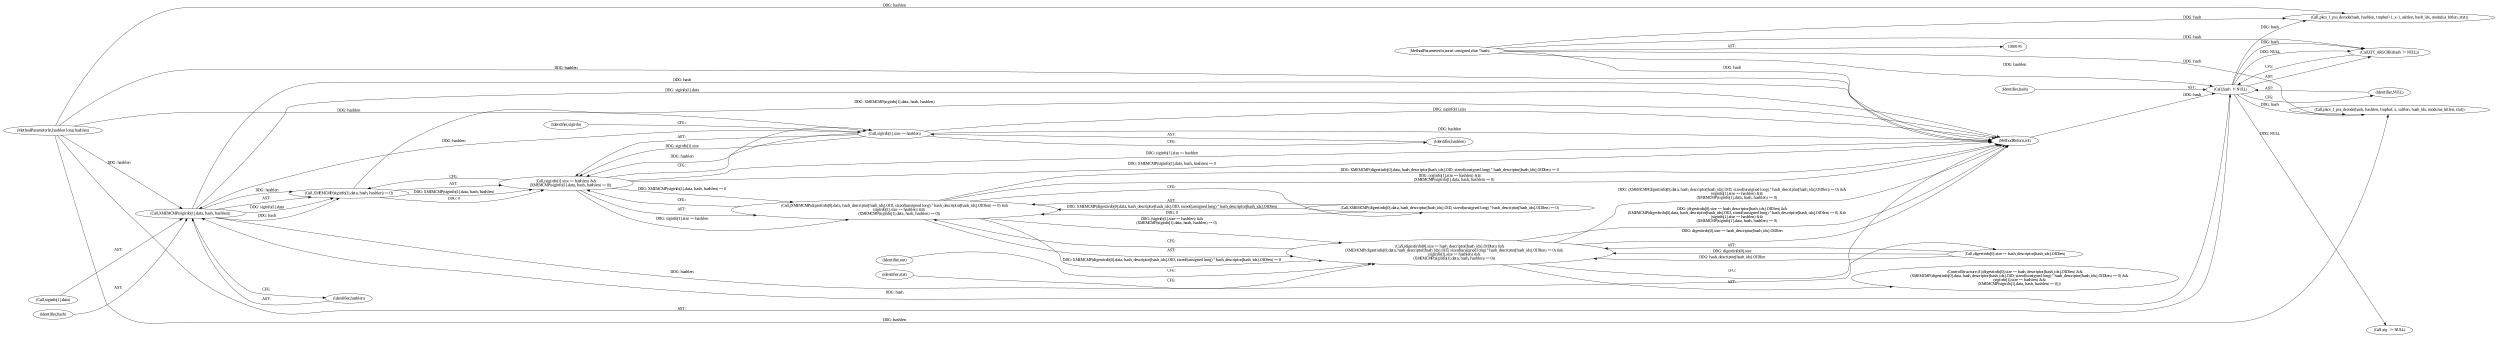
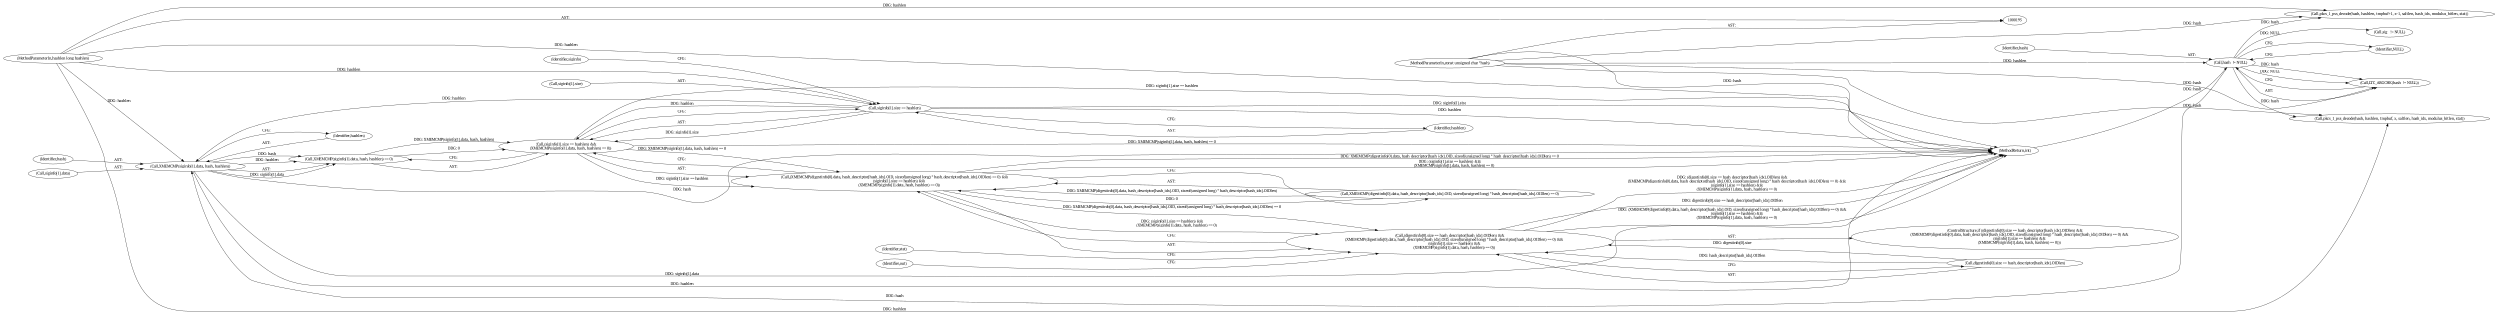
node "(Call,siginfo[1].size)": added
edge "(Identifier,NULL)" -> "(Call,hash  != NULL)": label "AST: " -> "CFG: "
edge "(Call,XMEMCMP(siginfo[1].data, hash, hashlen) == 0)" -> "(MethodReturn,int)": removed, label "DDG: XMEMCMP(siginfo[1].data, hash, hashlen)"
edge "(MethodParameterIn,hashlen long hashlen)" -> "(Call,hash  != NULL)": now "(MethodParameterIn,hashlen long hashlen)" -> "1000195"
